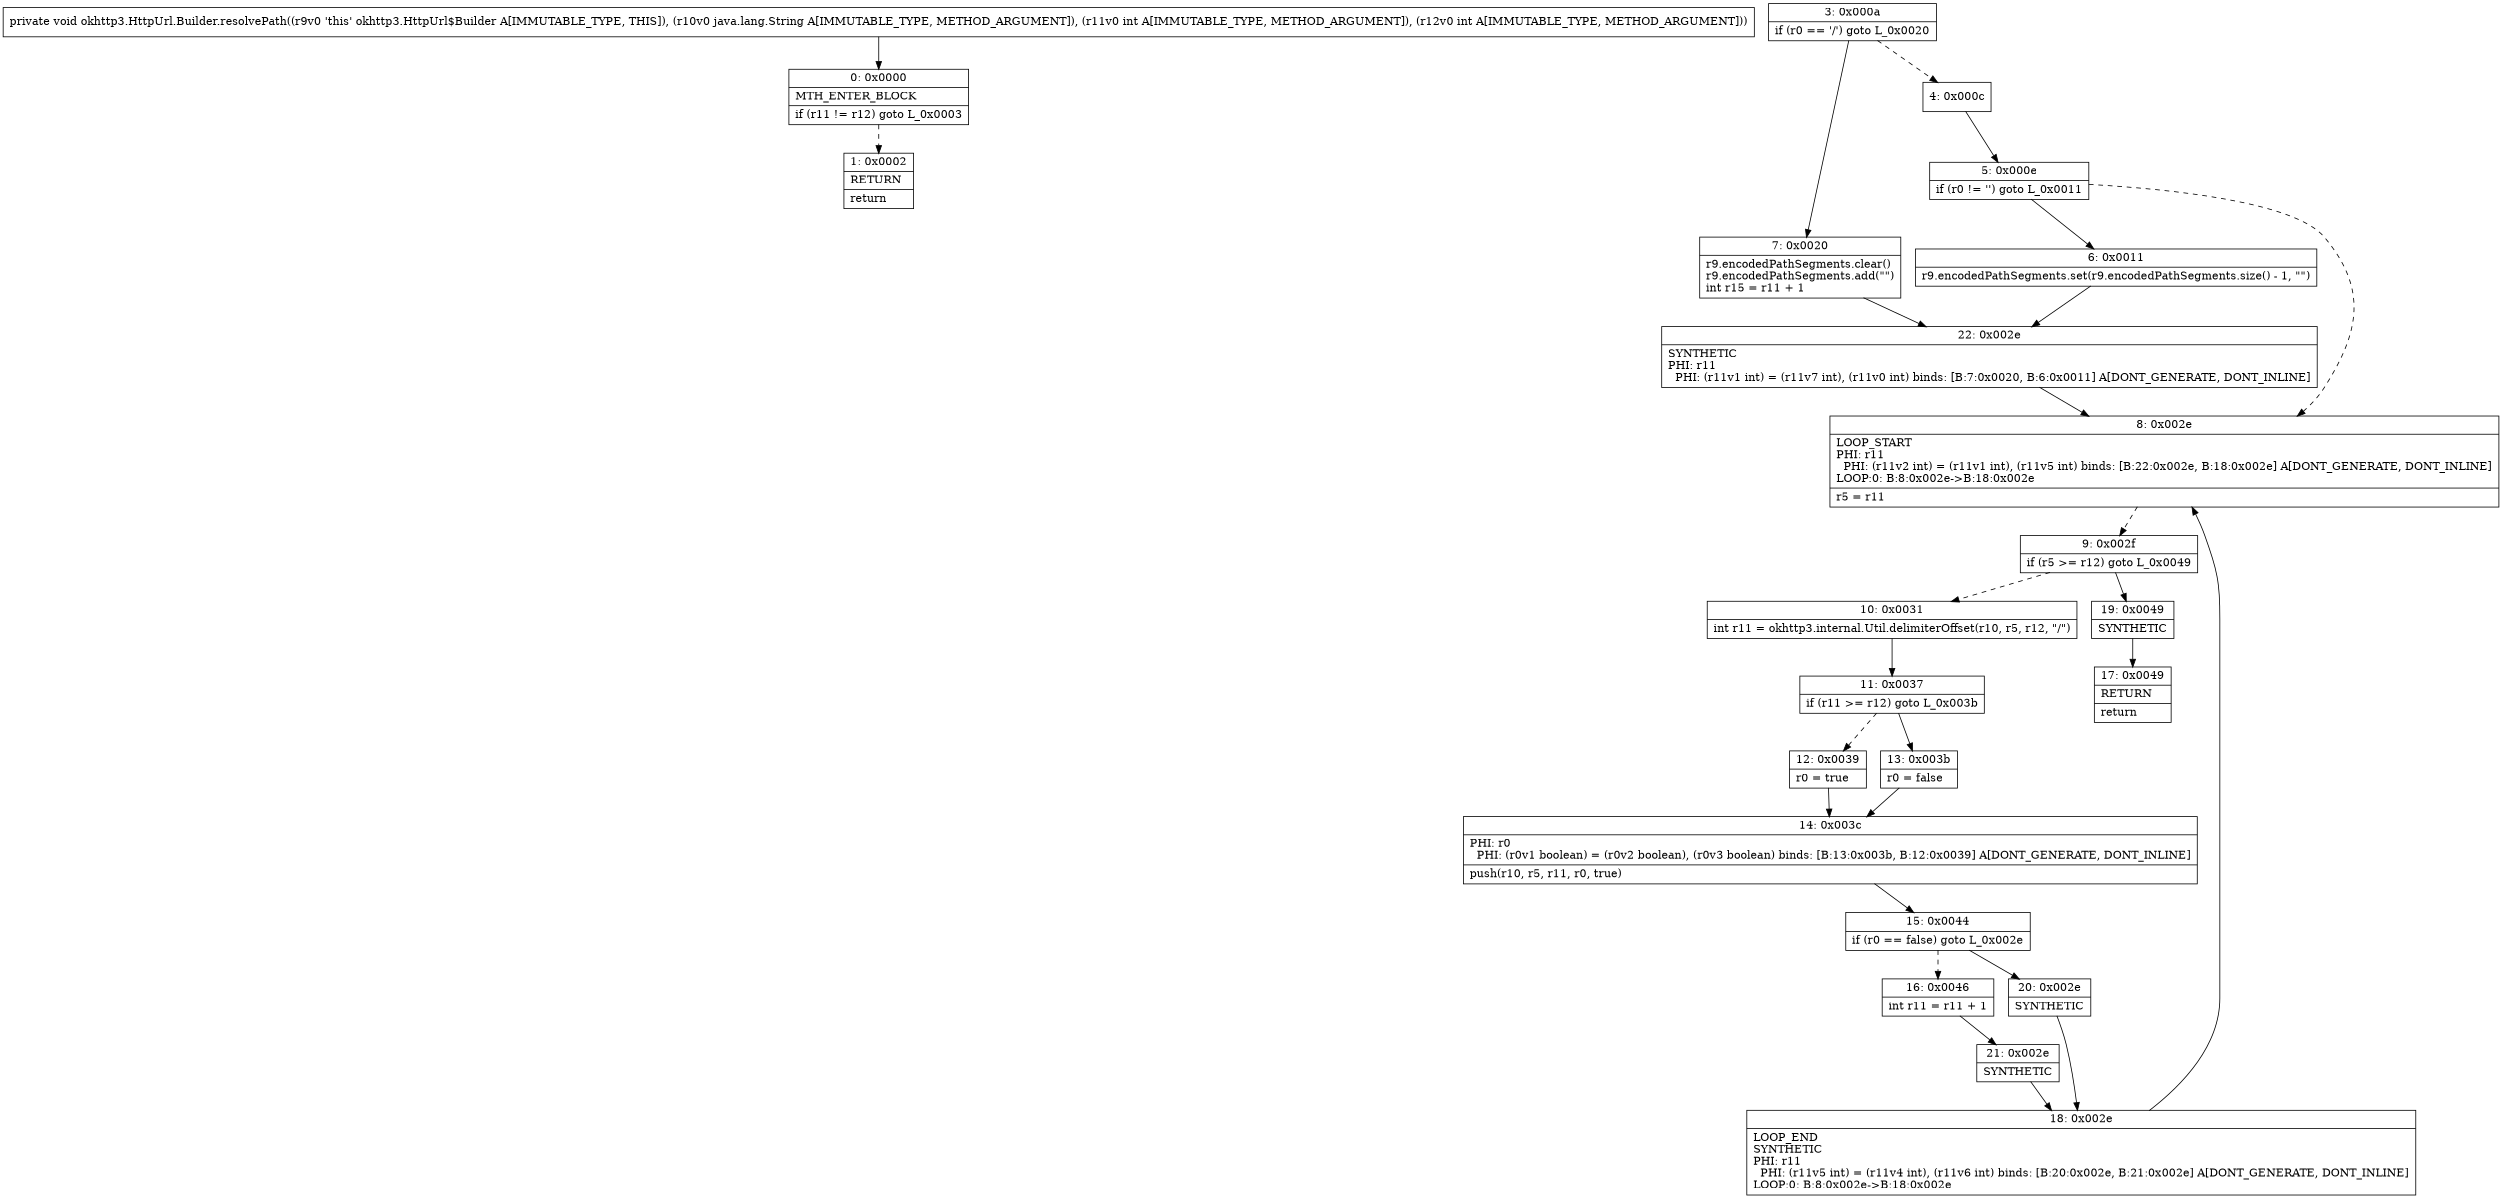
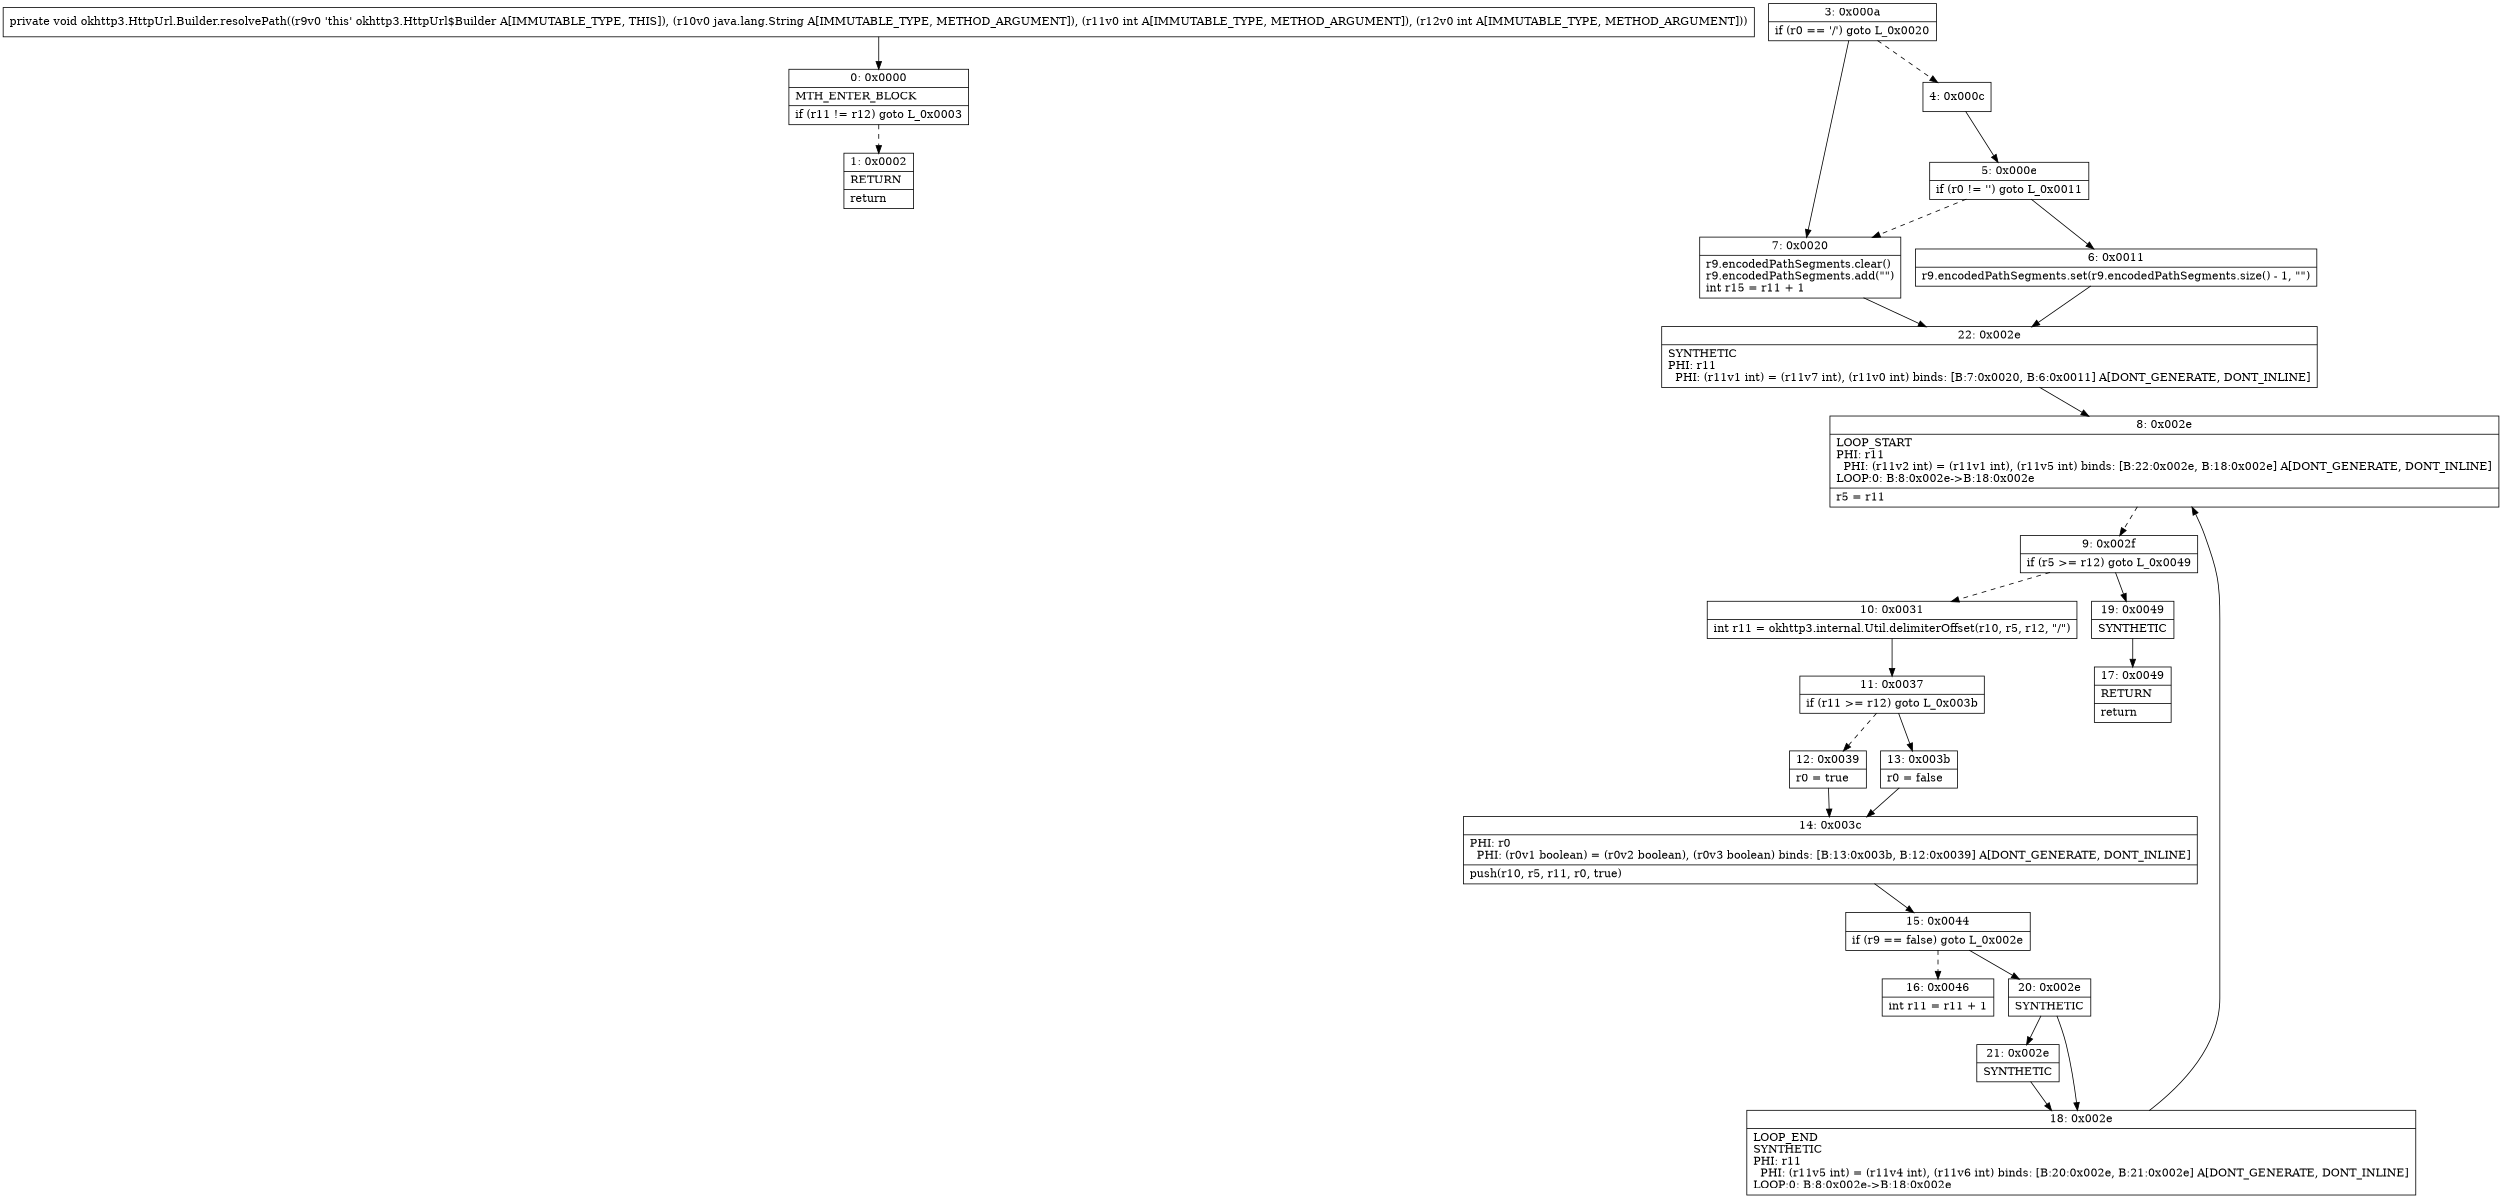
edge "5: 0x000e" -> "8: 0x002e": now "5: 0x000e" -> "7: 0x0020"
node "15: 0x0044": text "if (r0 == false) goto L_0x002e" -> "if (r9 == false) goto L_0x002e"
edge "16: 0x0046" -> "21: 0x002e": now "20: 0x002e" -> "21: 0x002e"
